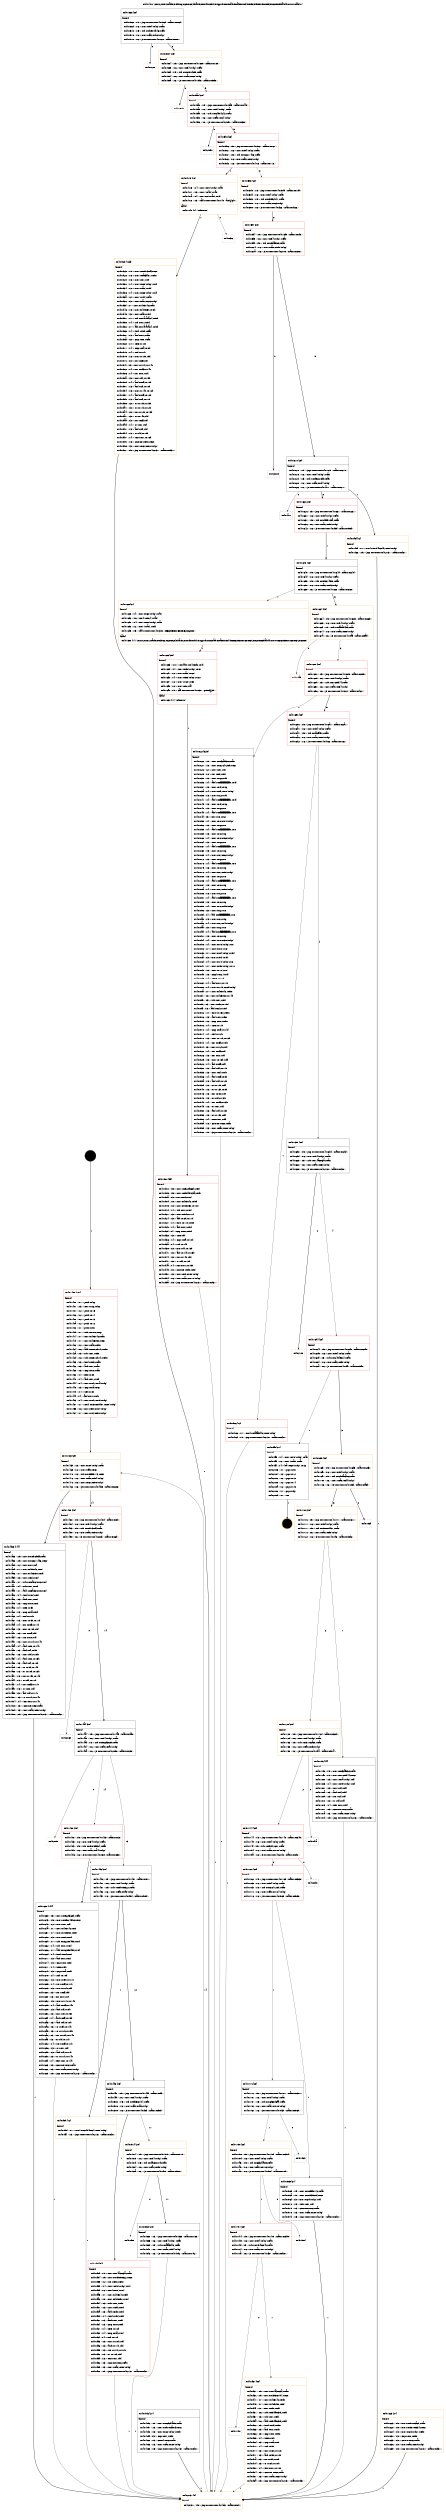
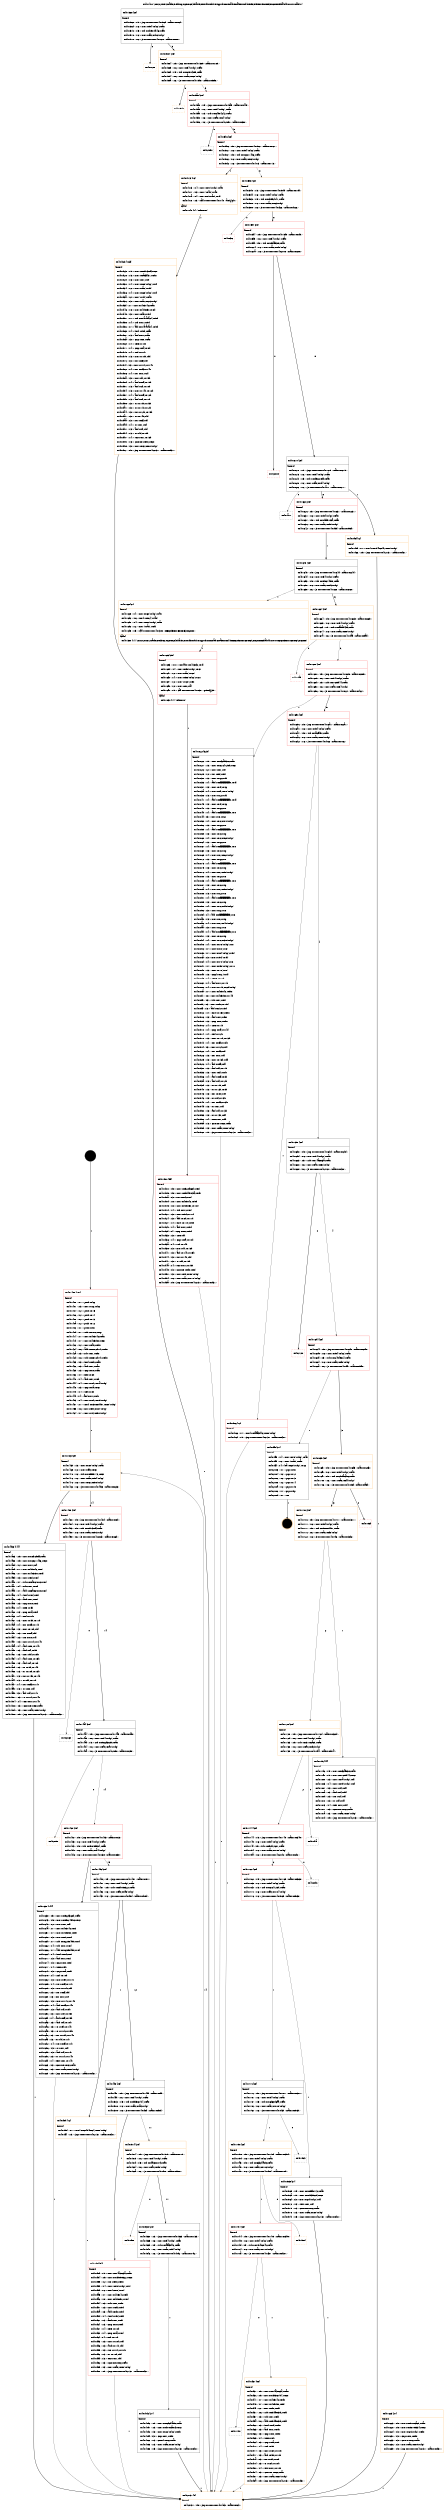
edge "0x401b13 [16]" -> "0x401f26": now "0x4015d8 [28]" -> "0x401f26"
edge "0x4014a4 [28]" -> "0x4014dc [28]": now "0x4014c0 [28]" -> "0x4014dc [28]"
edge "0x4017f6 [44]" -> "0x402131 [5]": removed, label "1"
edge "0x401530 [28]" -> "0x402131 [5]": now "0x401530 [28]" -> "0x401bd2 [27]"
